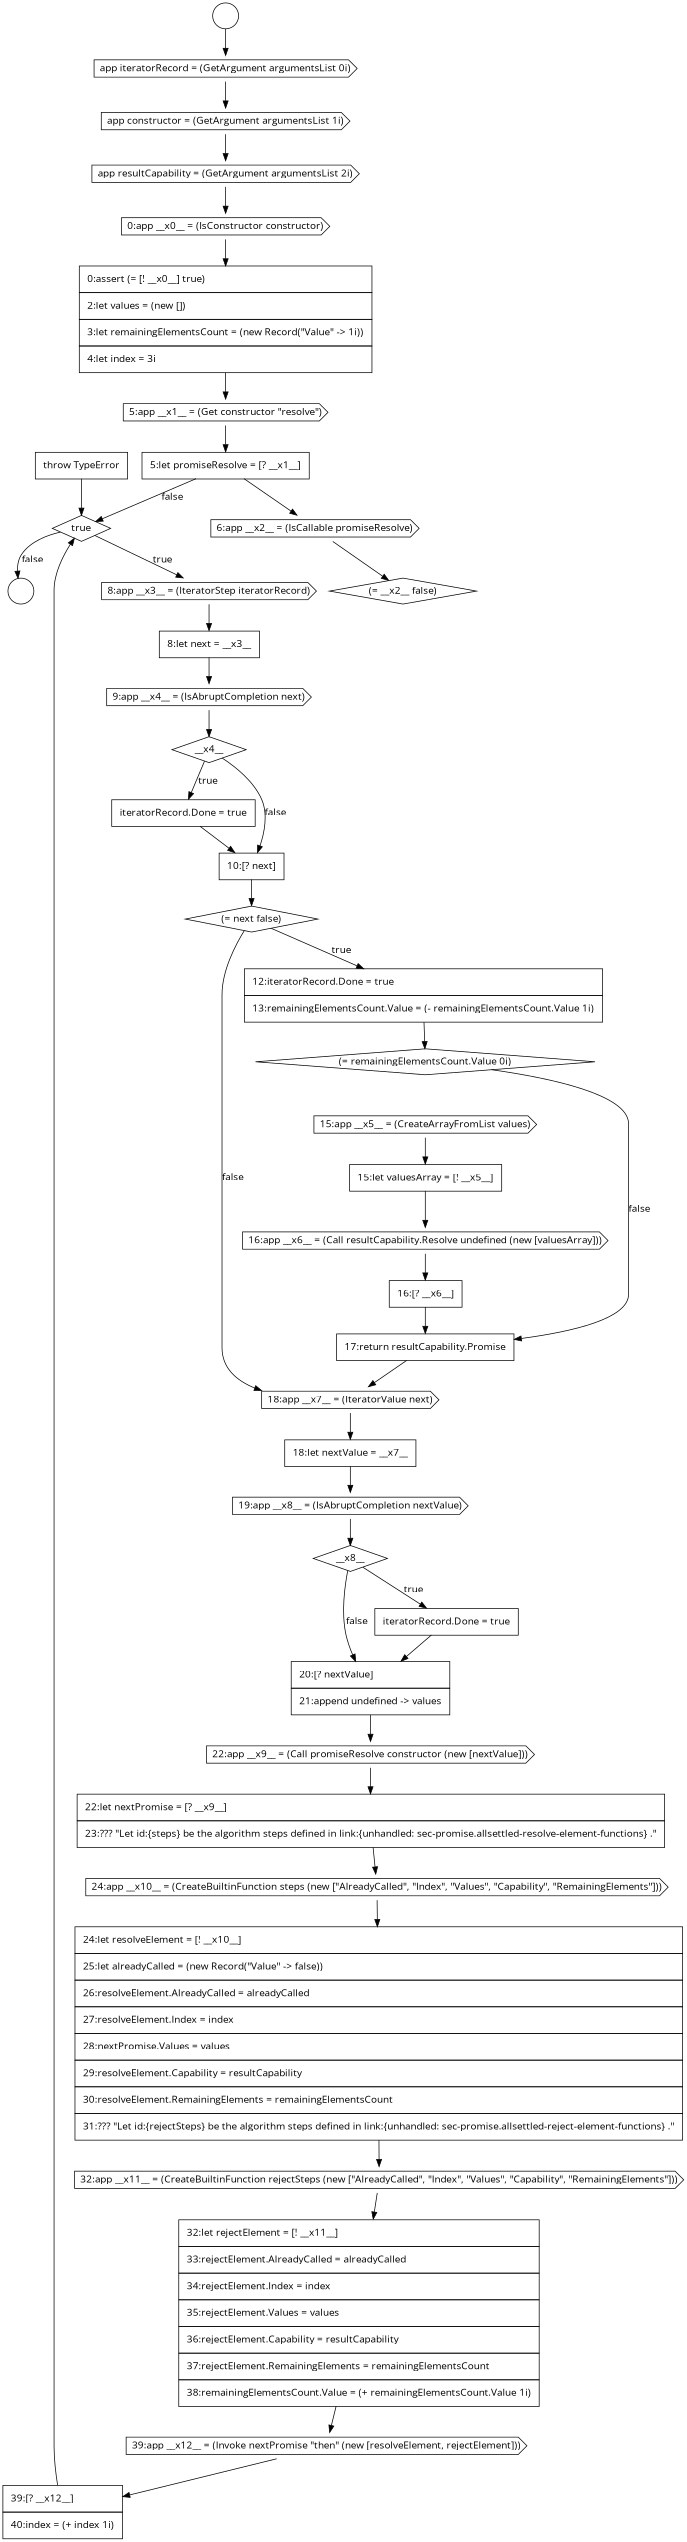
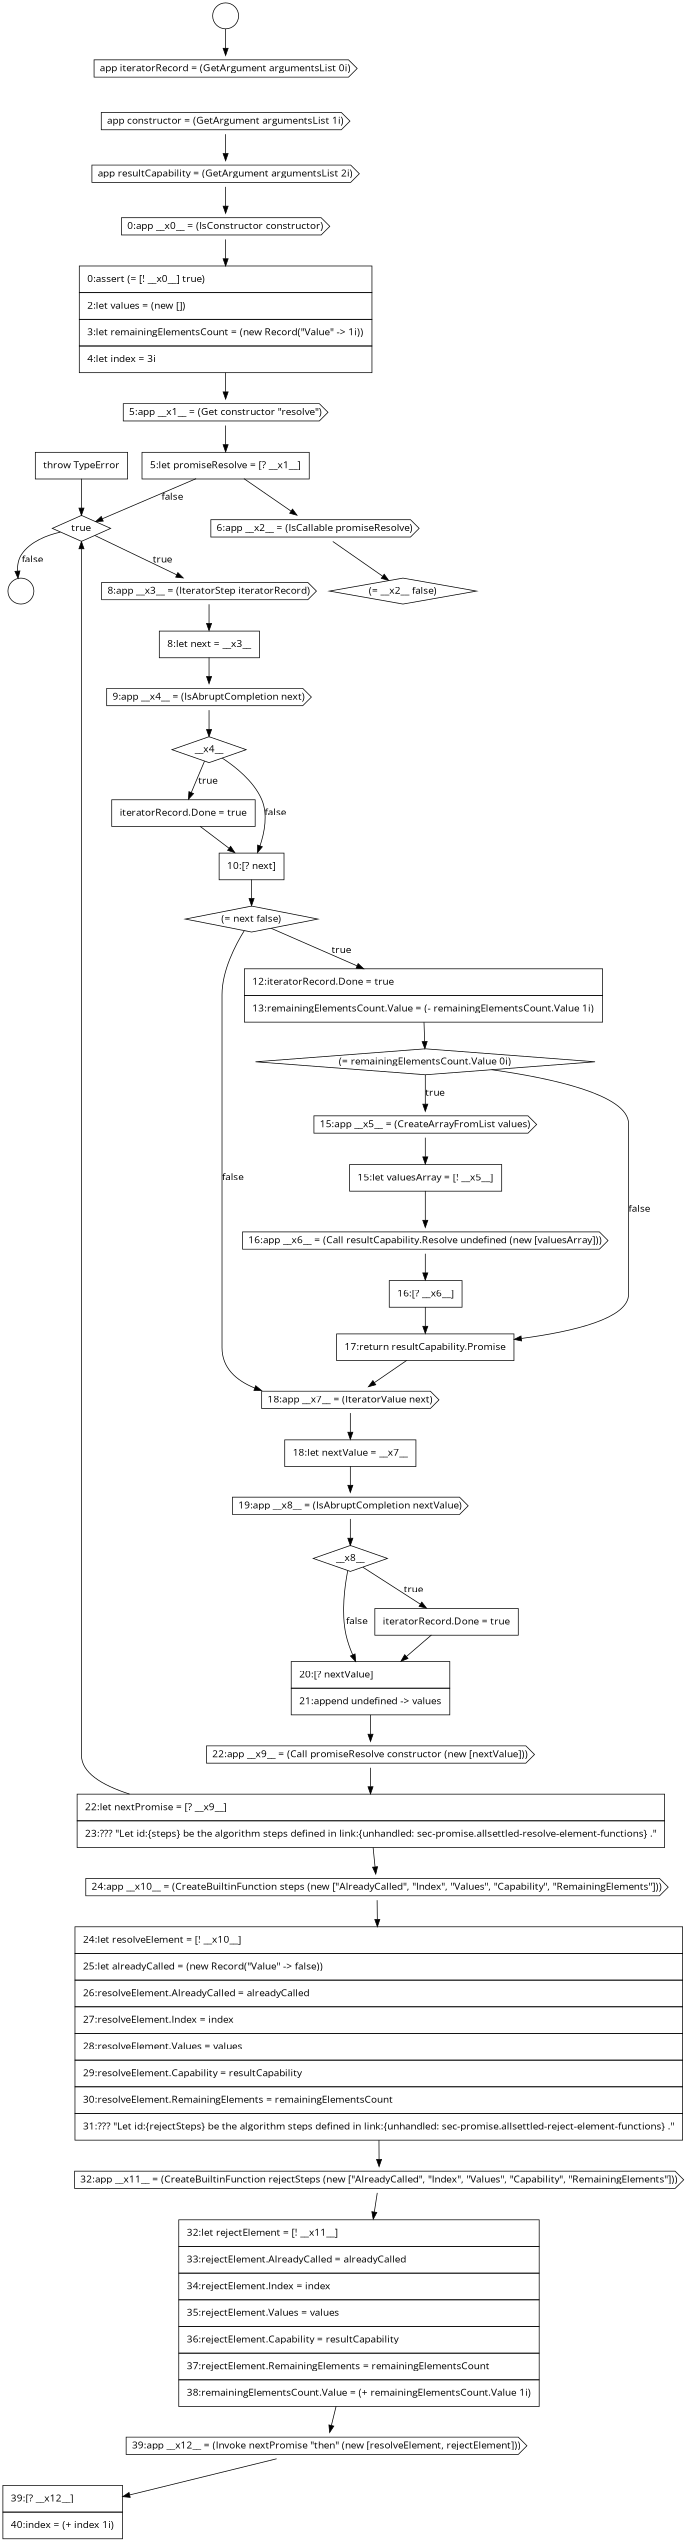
edge "app iteratorRecord = (GetArgument argumentsList 0i)" -> "app constructor = (GetArgument argumentsList 1i)": removed
edge "(= remainingElementsCount.Value 0i)" -> "15:app __x5__ = (CreateArrayFromList values)": added, label "true"
edge "39:[? __x12__]" -> "true": now "22:let nextPromise = [? __x9__]" -> "true"
node "24:let resolveElement = [! __x10__]": text "28:nextPromise.Values = values" -> "28:resolveElement.Values = values"
